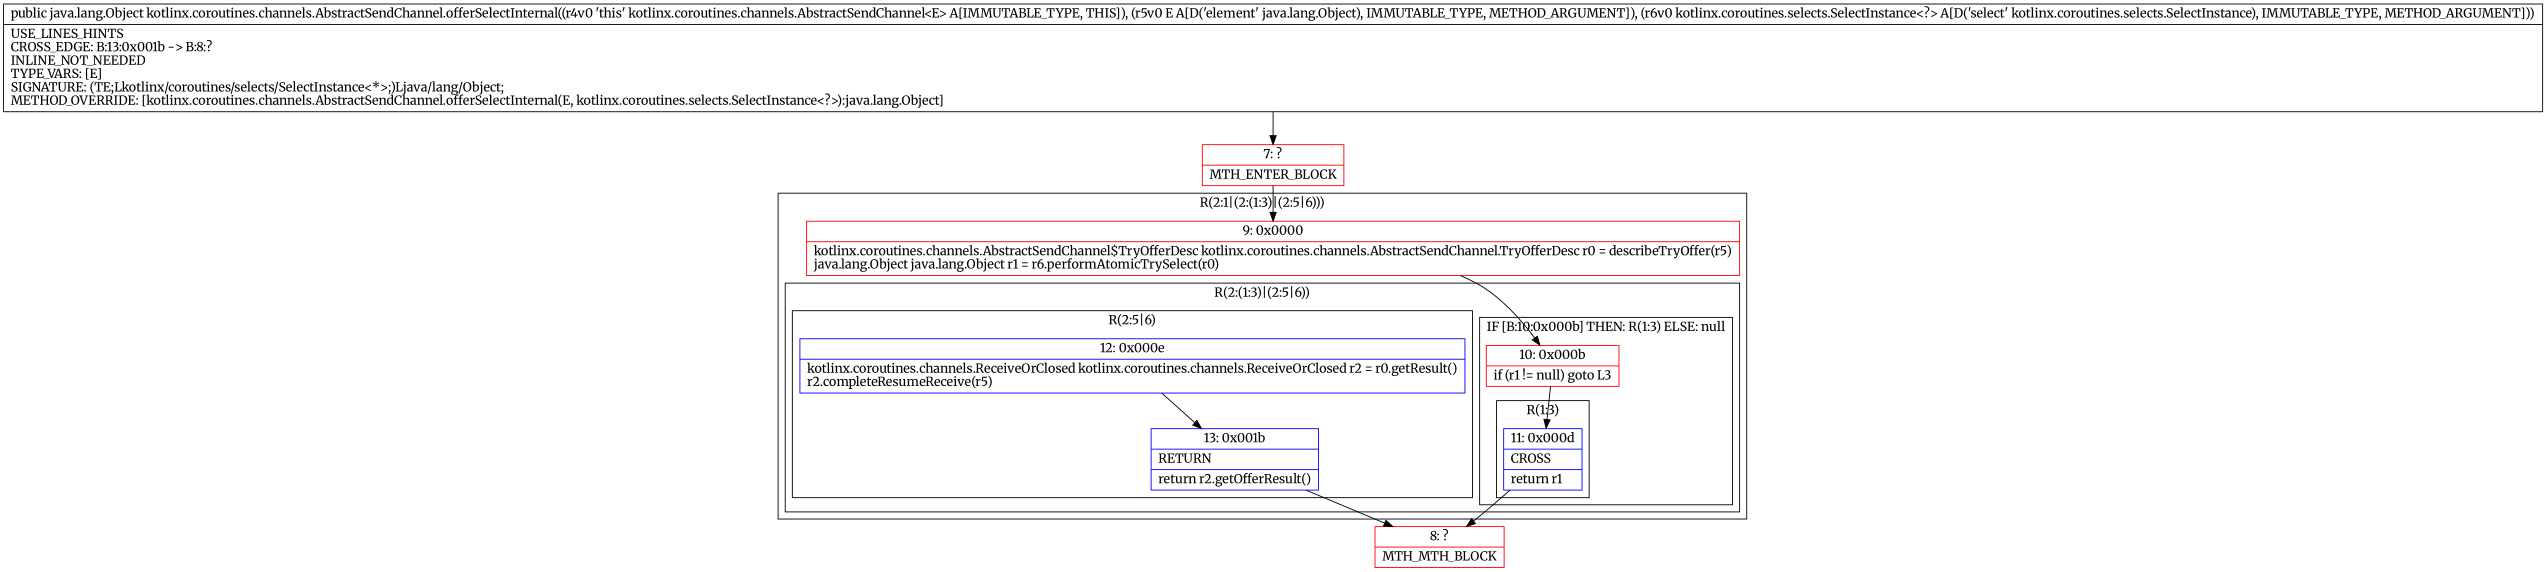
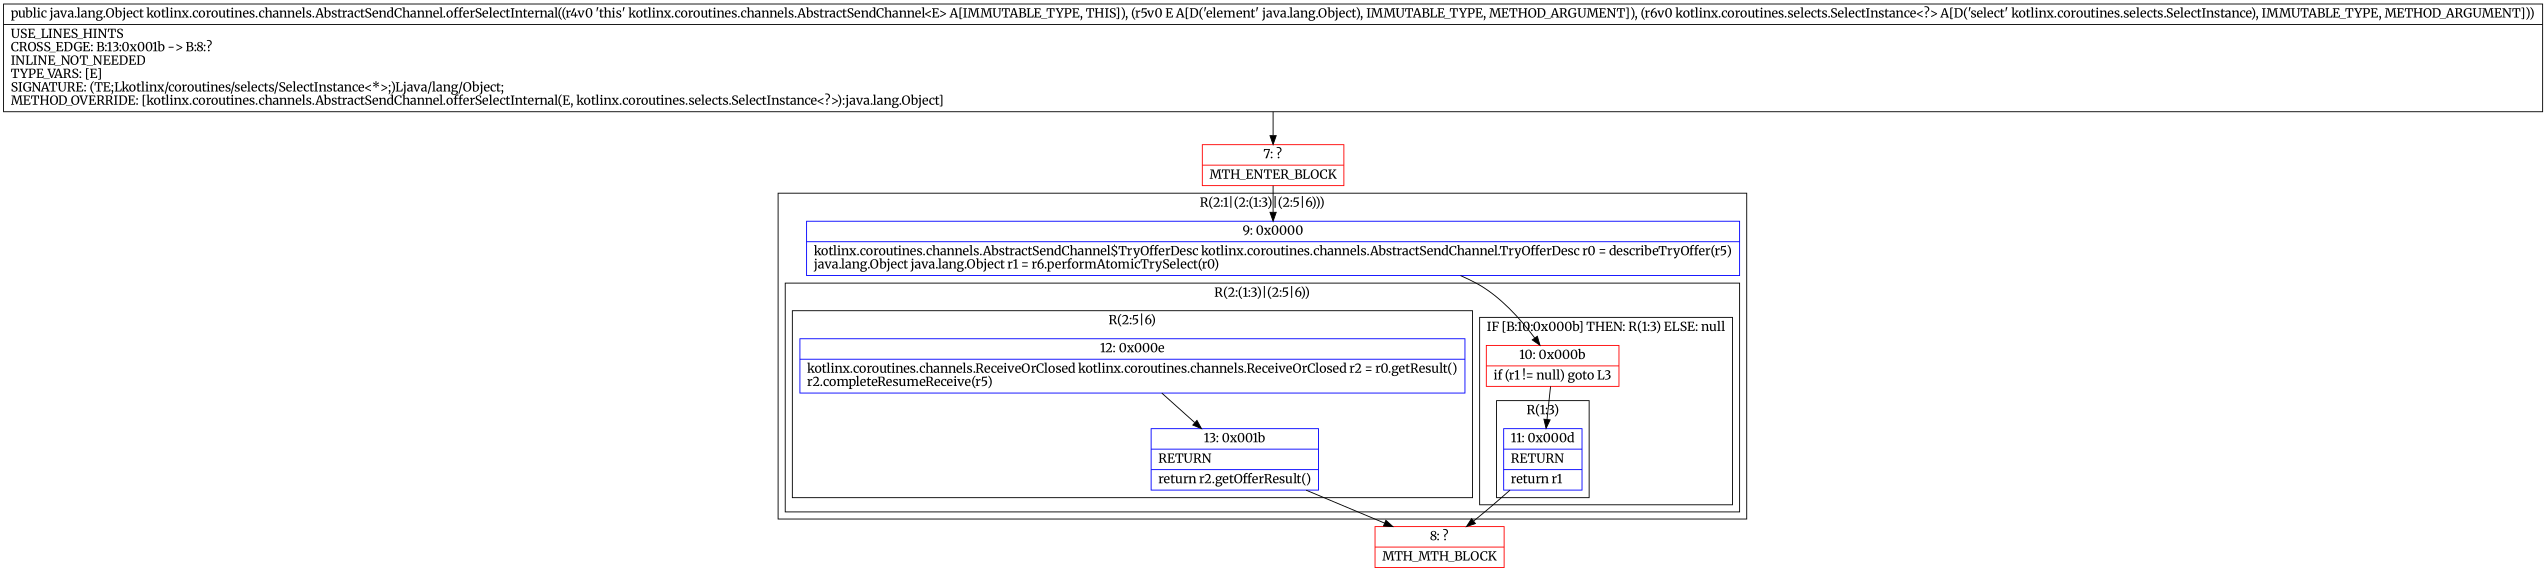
node "9: 0x0000": color red -> blue
node "11: 0x000d": text "CROSS" -> "RETURN"
